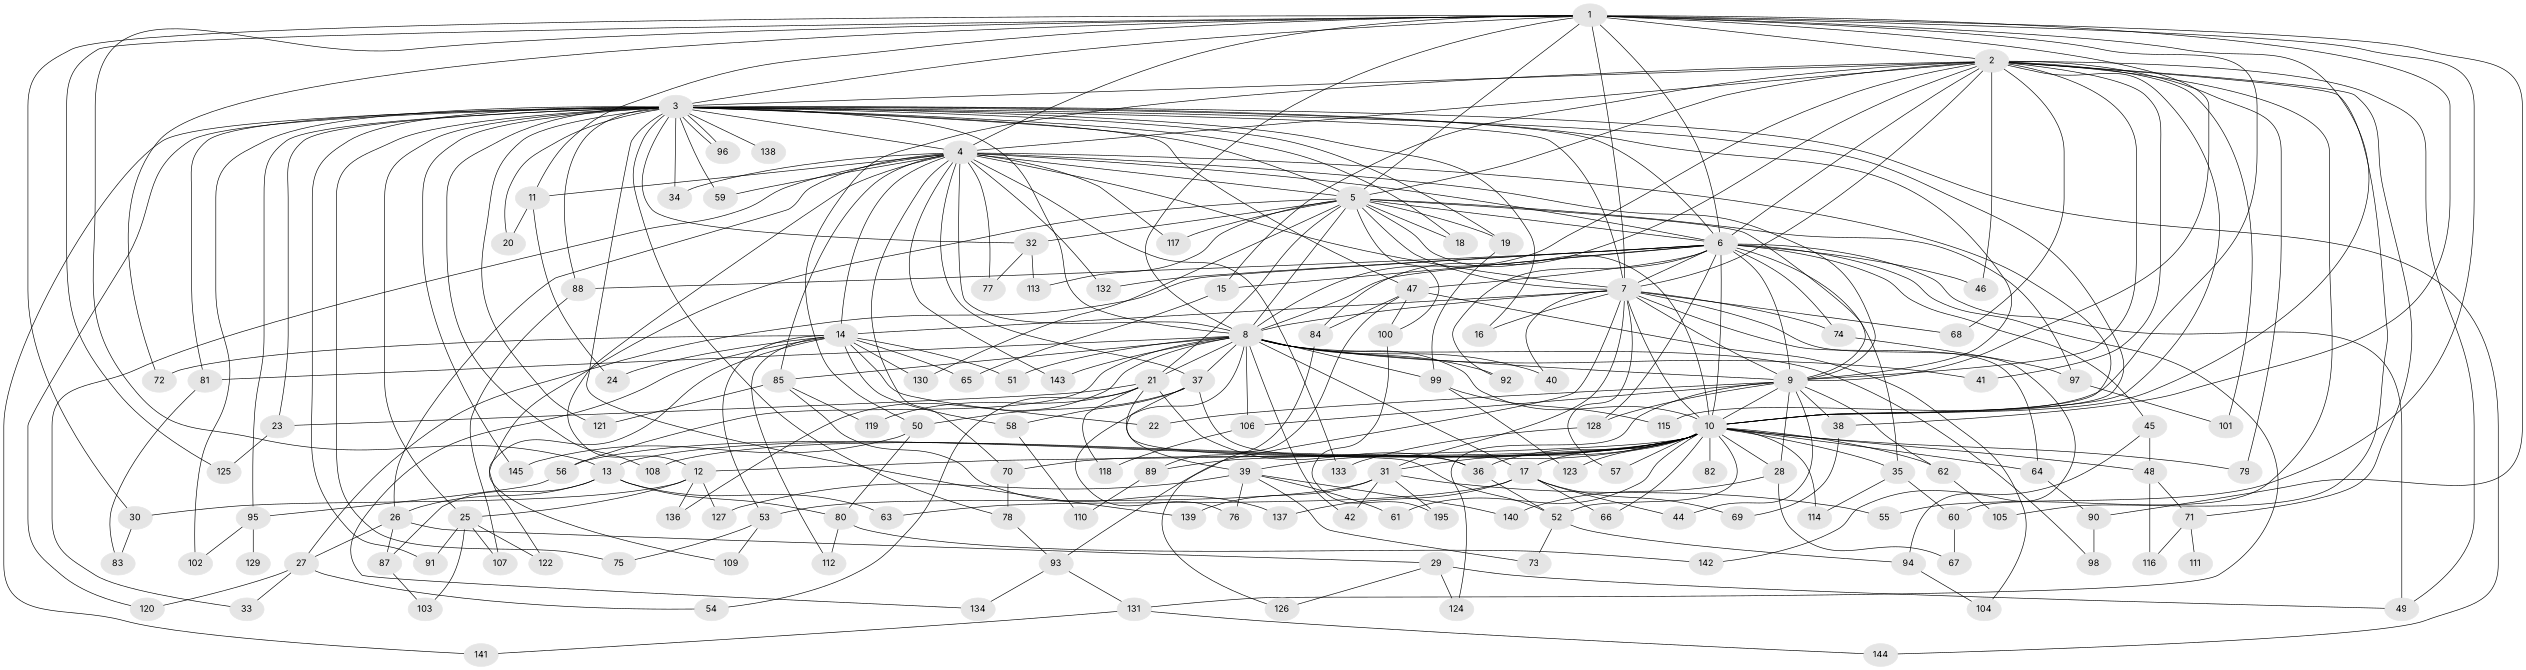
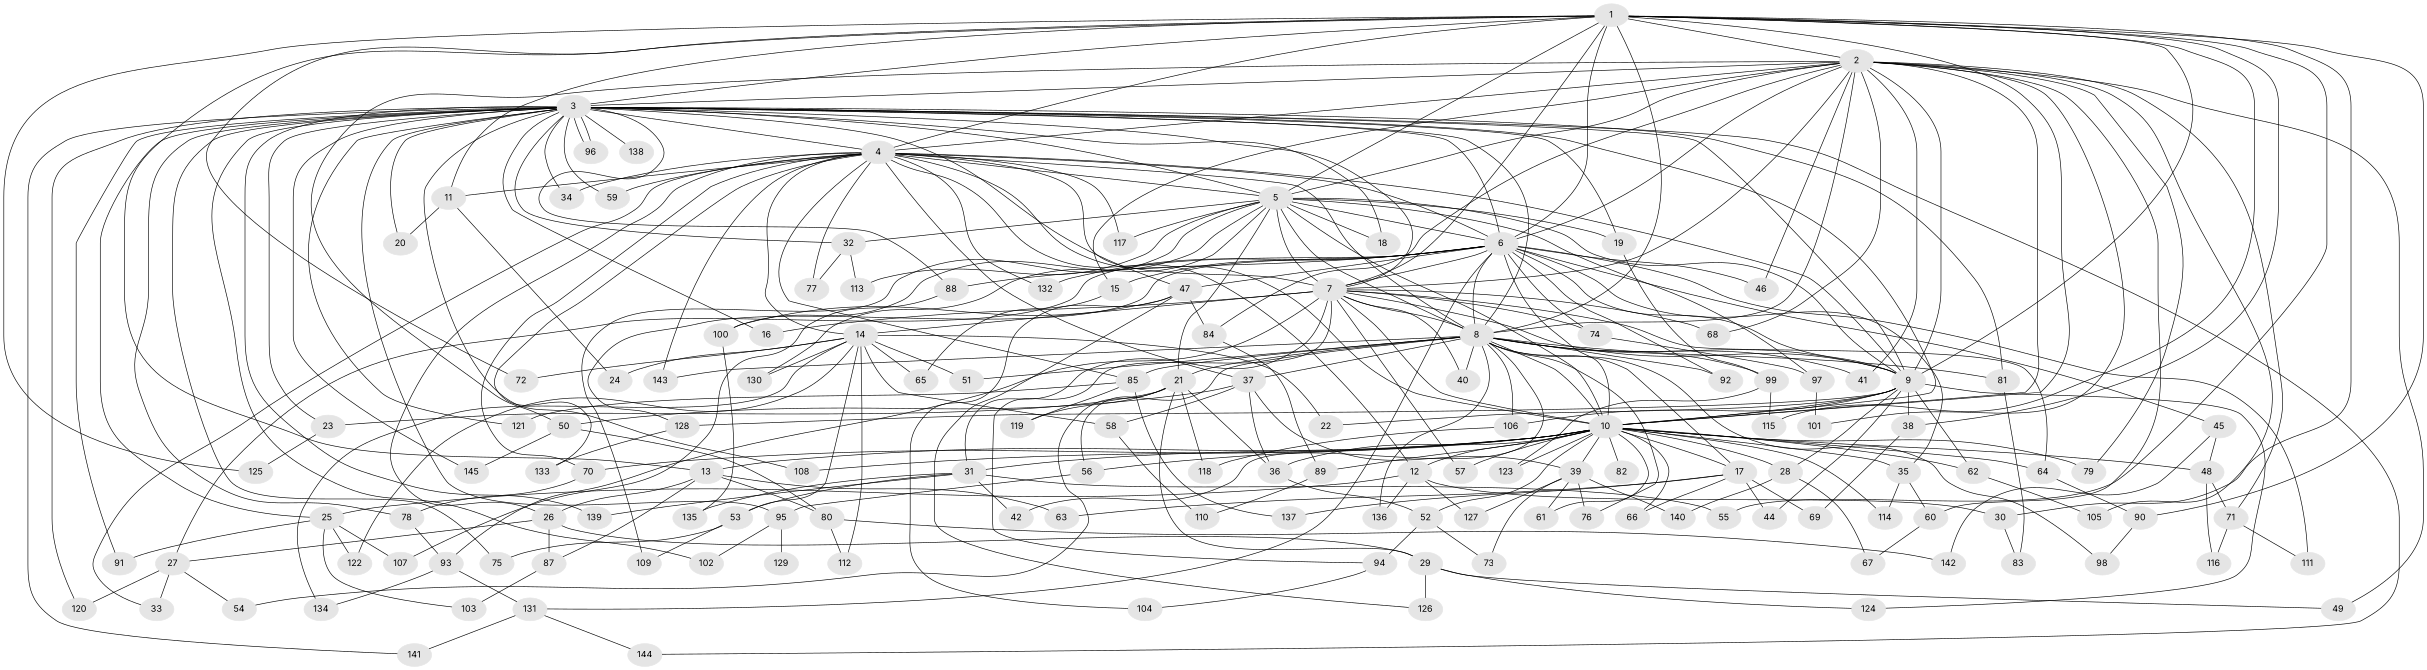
edge "6" -- "49": now "6" -- "111"
edge "21" -- "52": now "21" -- "29"
node "195": label "195" -> "135"
